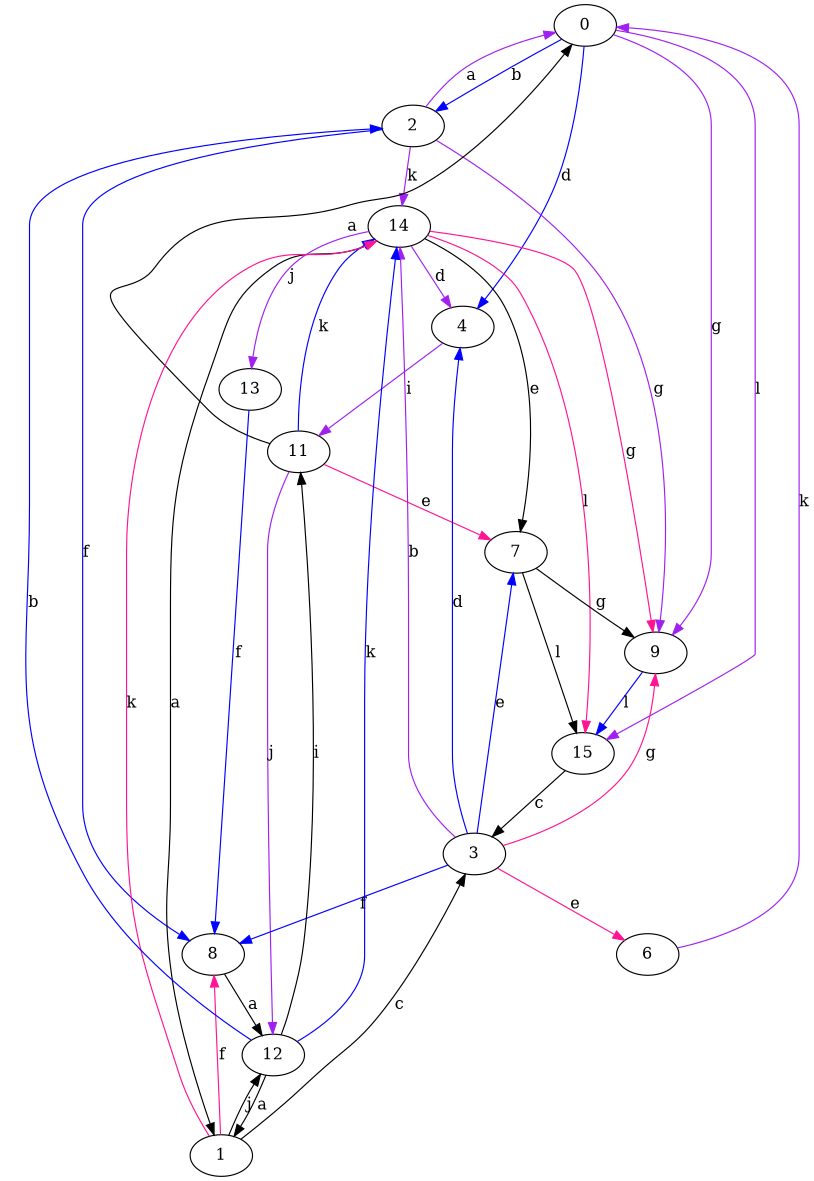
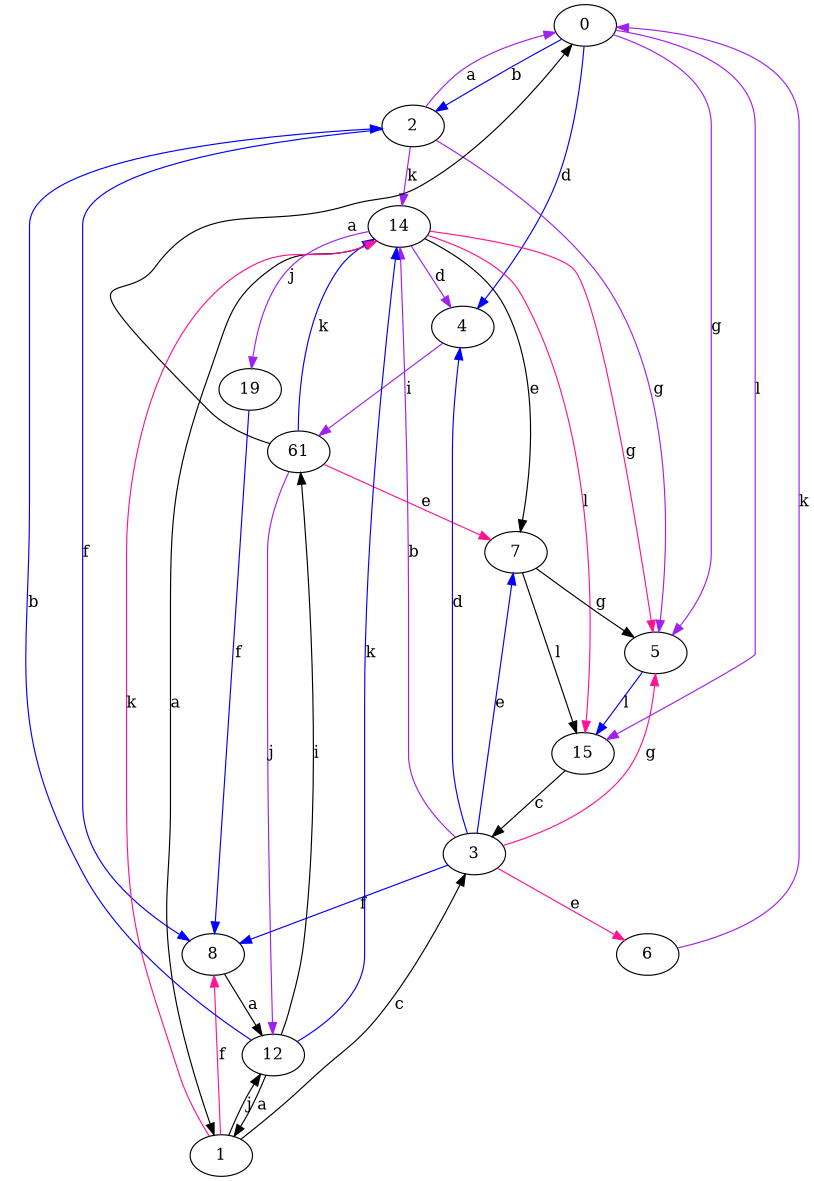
node "13": label "13" -> "19"
node "11": label "11" -> "61"
node "9": label "9" -> "5"
